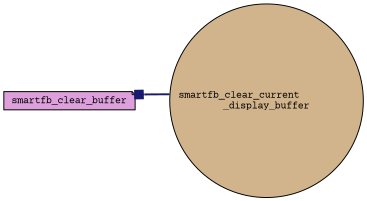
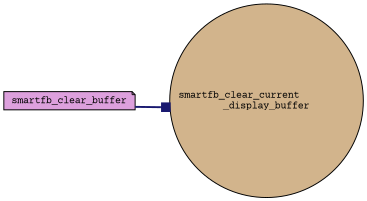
edge "smartfb_clear_current _display_buffer" -> "smartfb_clear_buffer": reversed
